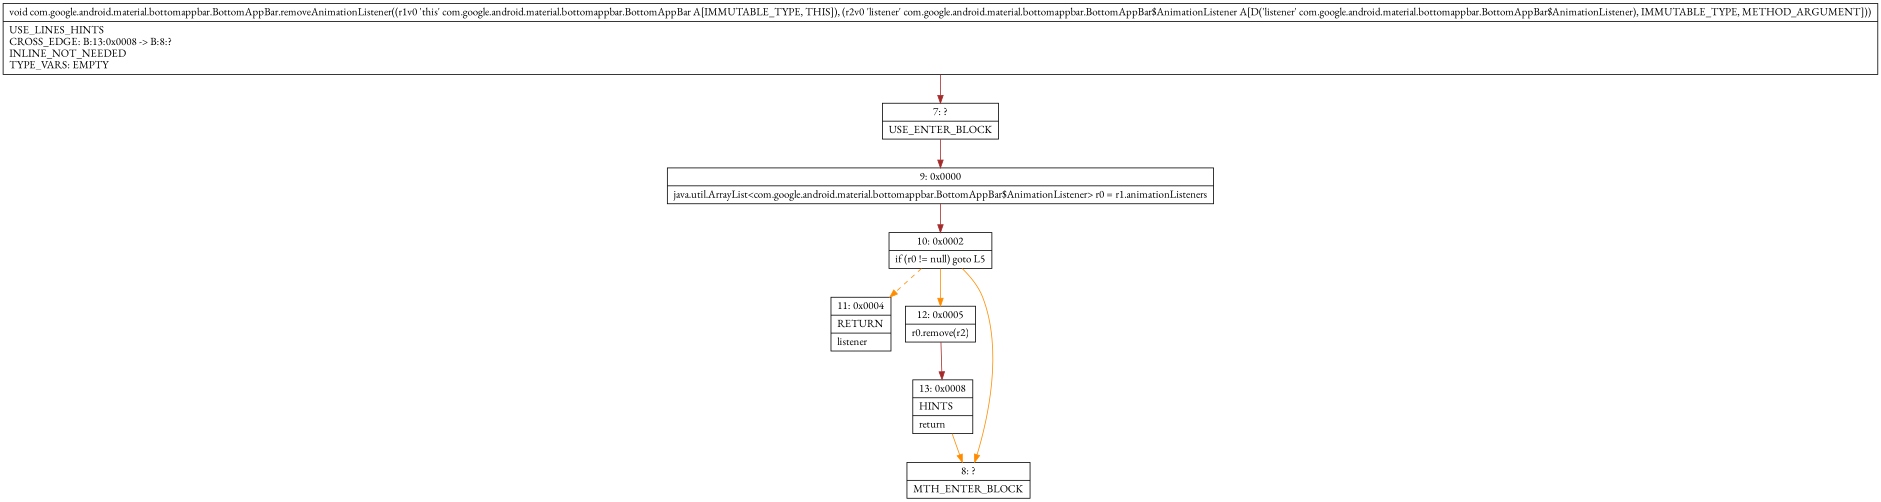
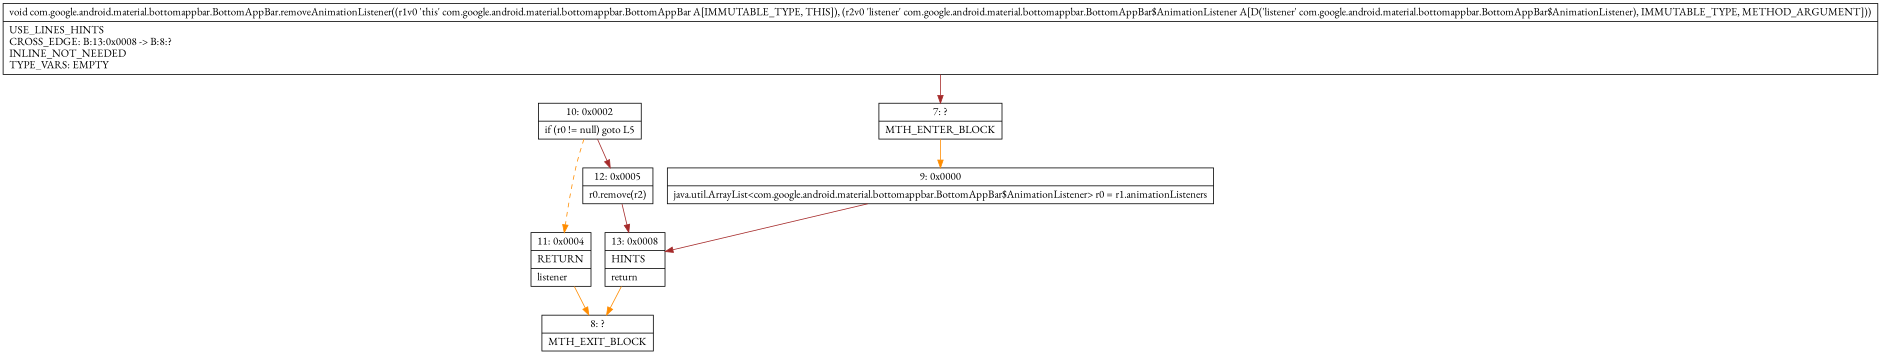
node "7: ?": text "USE_ENTER_BLOCK" -> "MTH_ENTER_BLOCK"
edge "7: ?" -> "9: 0x0000": color brown -> darkorange
edge "9: 0x0000" -> "10: 0x0002": now "9: 0x0000" -> "13: 0x0008"
edge "10: 0x0002" -> "12: 0x0005": color darkorange -> brown
edge "10: 0x0002" -> "8: ?": now "11: 0x0004" -> "8: ?"
node "8: ?": text "MTH_ENTER_BLOCK" -> "MTH_EXIT_BLOCK"
